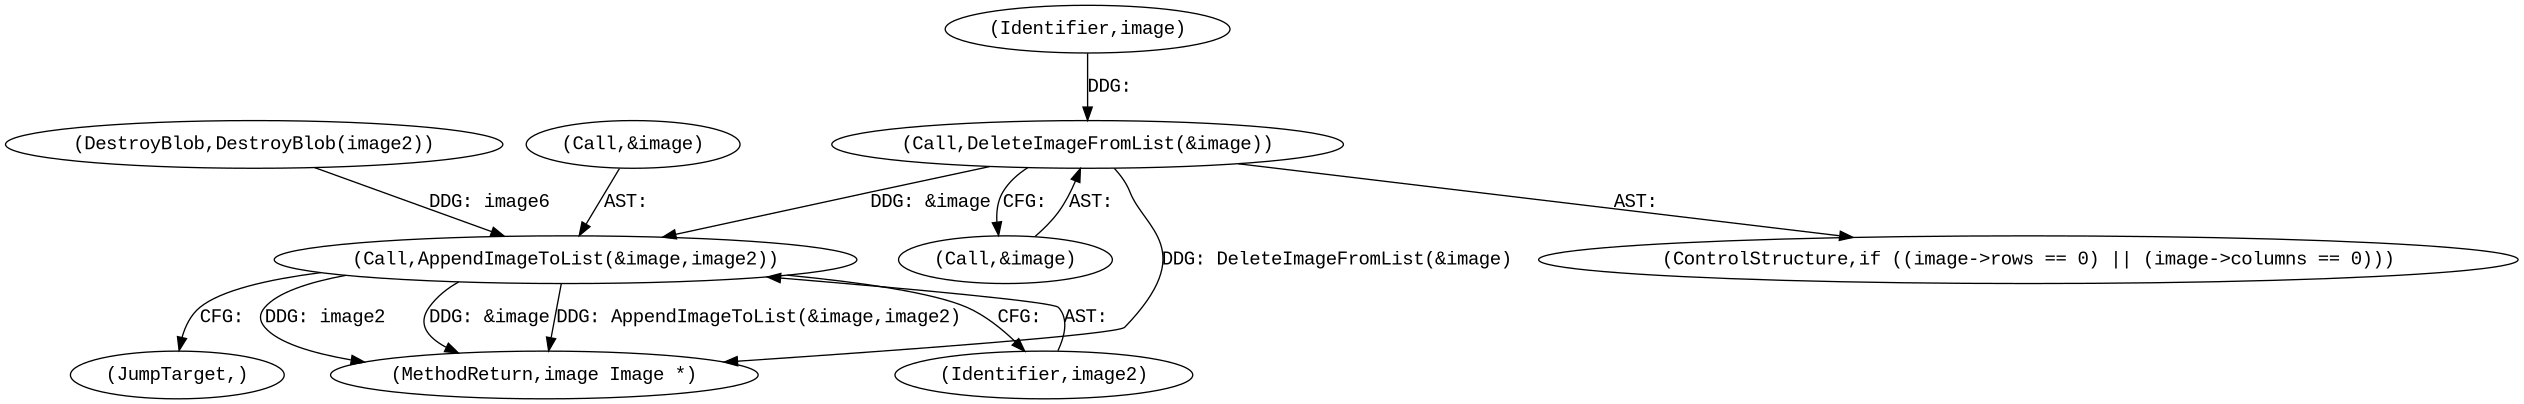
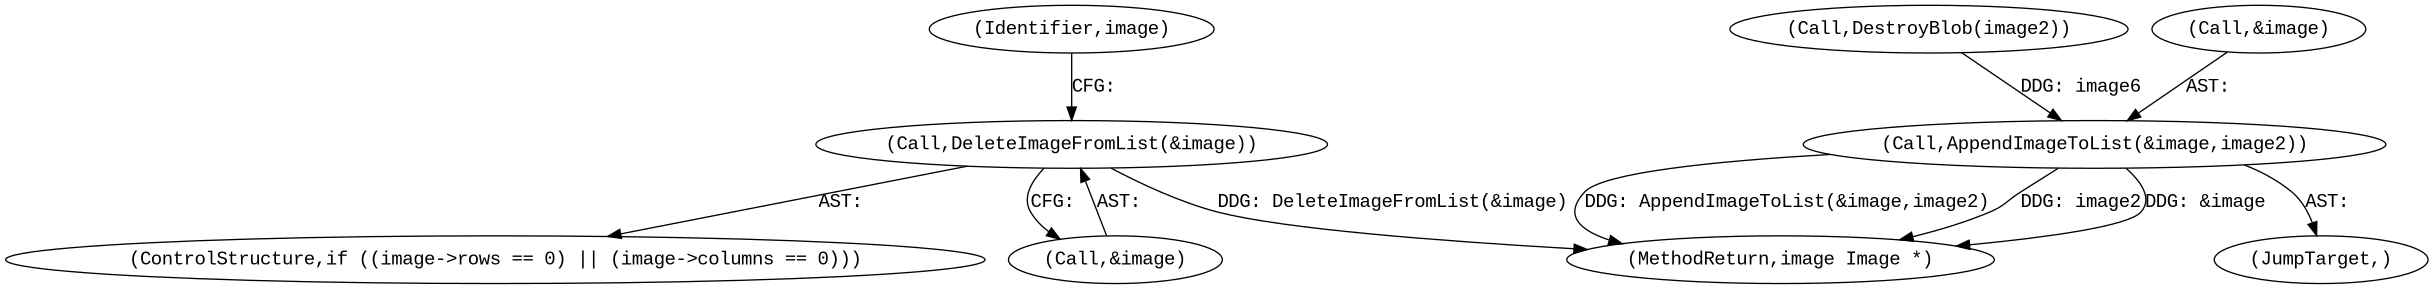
edge "(Identifier,image)" -> "(Call,DeleteImageFromList(&image))": label "DDG: " -> "CFG: "
node "(DestroyBlob,DestroyBlob(image2))": label "(DestroyBlob,DestroyBlob(image2))" -> "(Call,DestroyBlob(image2))"
edge "(Call,DeleteImageFromList(&image))" -> "(Call,AppendImageToList(&image,image2))": removed, label "DDG: &image"
edge "(Call,AppendImageToList(&image,image2))" -> "(JumpTarget,)": label "CFG: " -> "AST: "
node "(Identifier,image2)": removed
